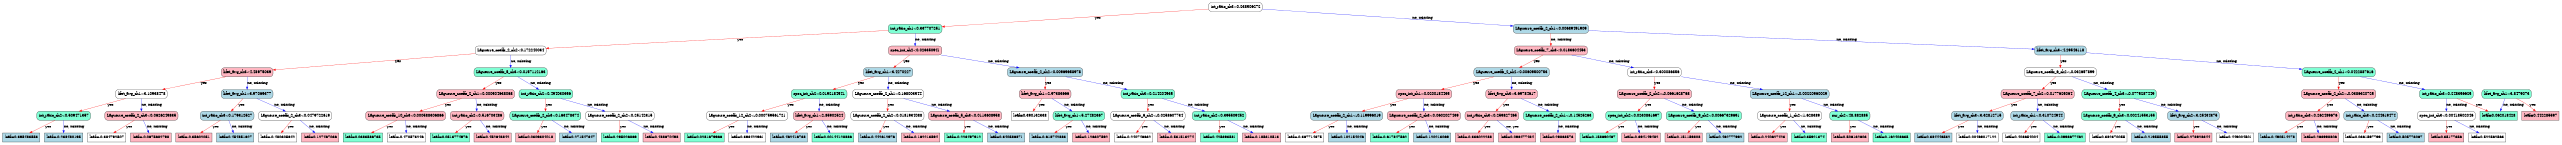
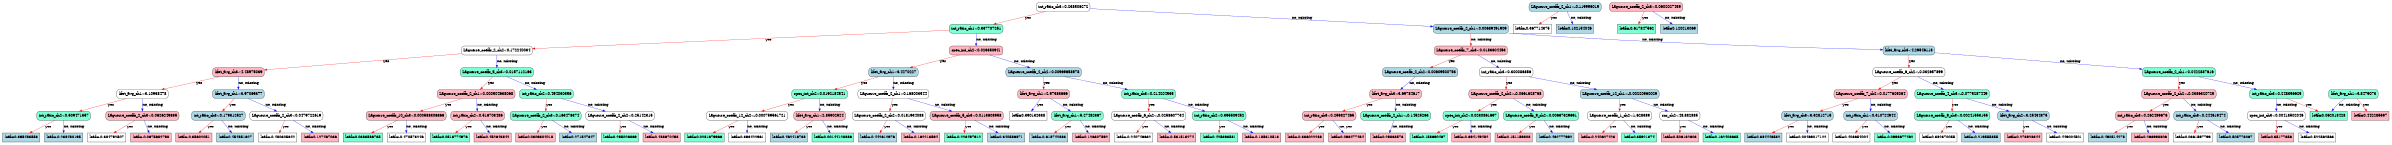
node "spec_int_ch1<0.0200184435": removed
edge "lifet_avg_ch1<2.97383666" -> "leaf=0.390132338": color #ff0000 -> #0000ff
node "snr_ch2<48.882885": fillcolor aquamarine -> white
